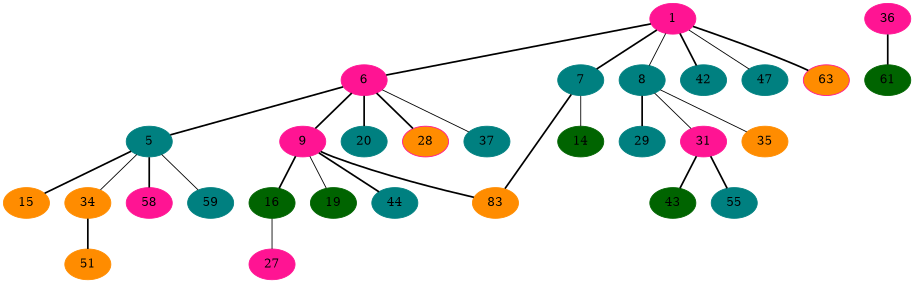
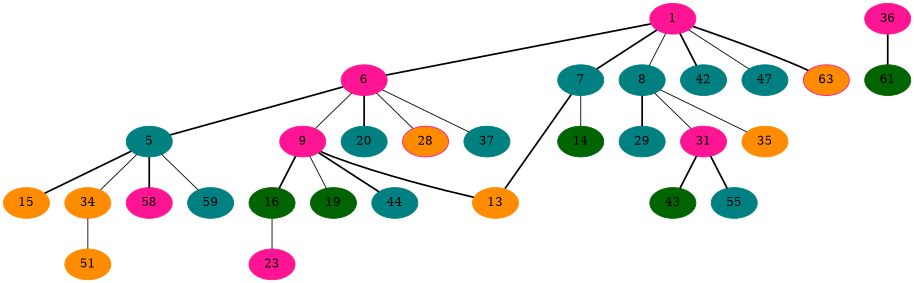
edge "6" -- "9": style bold -> solid
edge "6" -- "28": style bold -> solid
node "83": label "83" -> "13"
edge "34" -- "51": style bold -> solid
node "27": label "27" -> "23"
